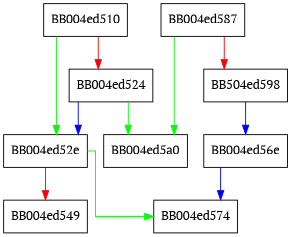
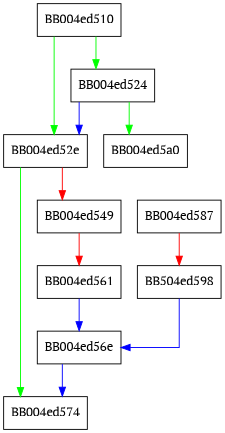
edge "BB004ed510" -> "BB004ed524": color red -> green
edge "BB004ed587" -> "BB004ed5a0": removed
node "BB004ed561": added
